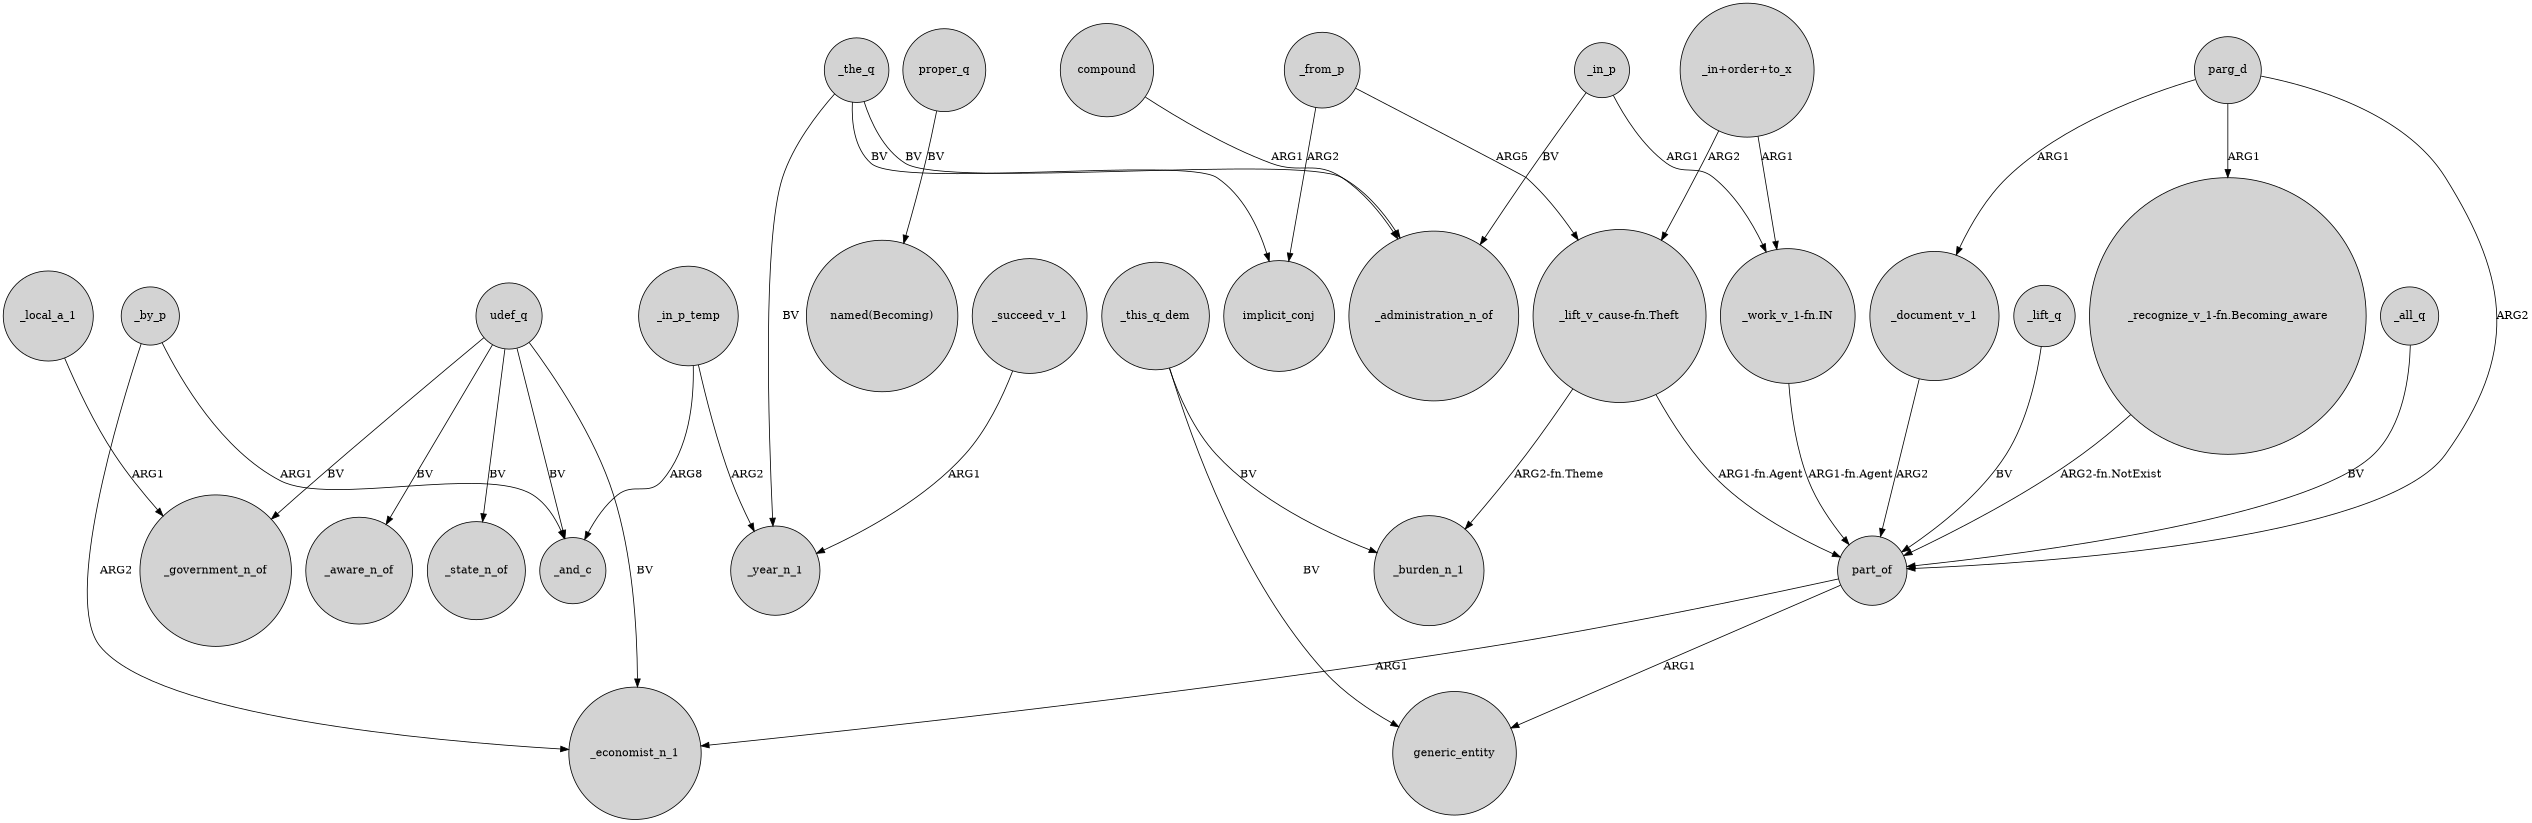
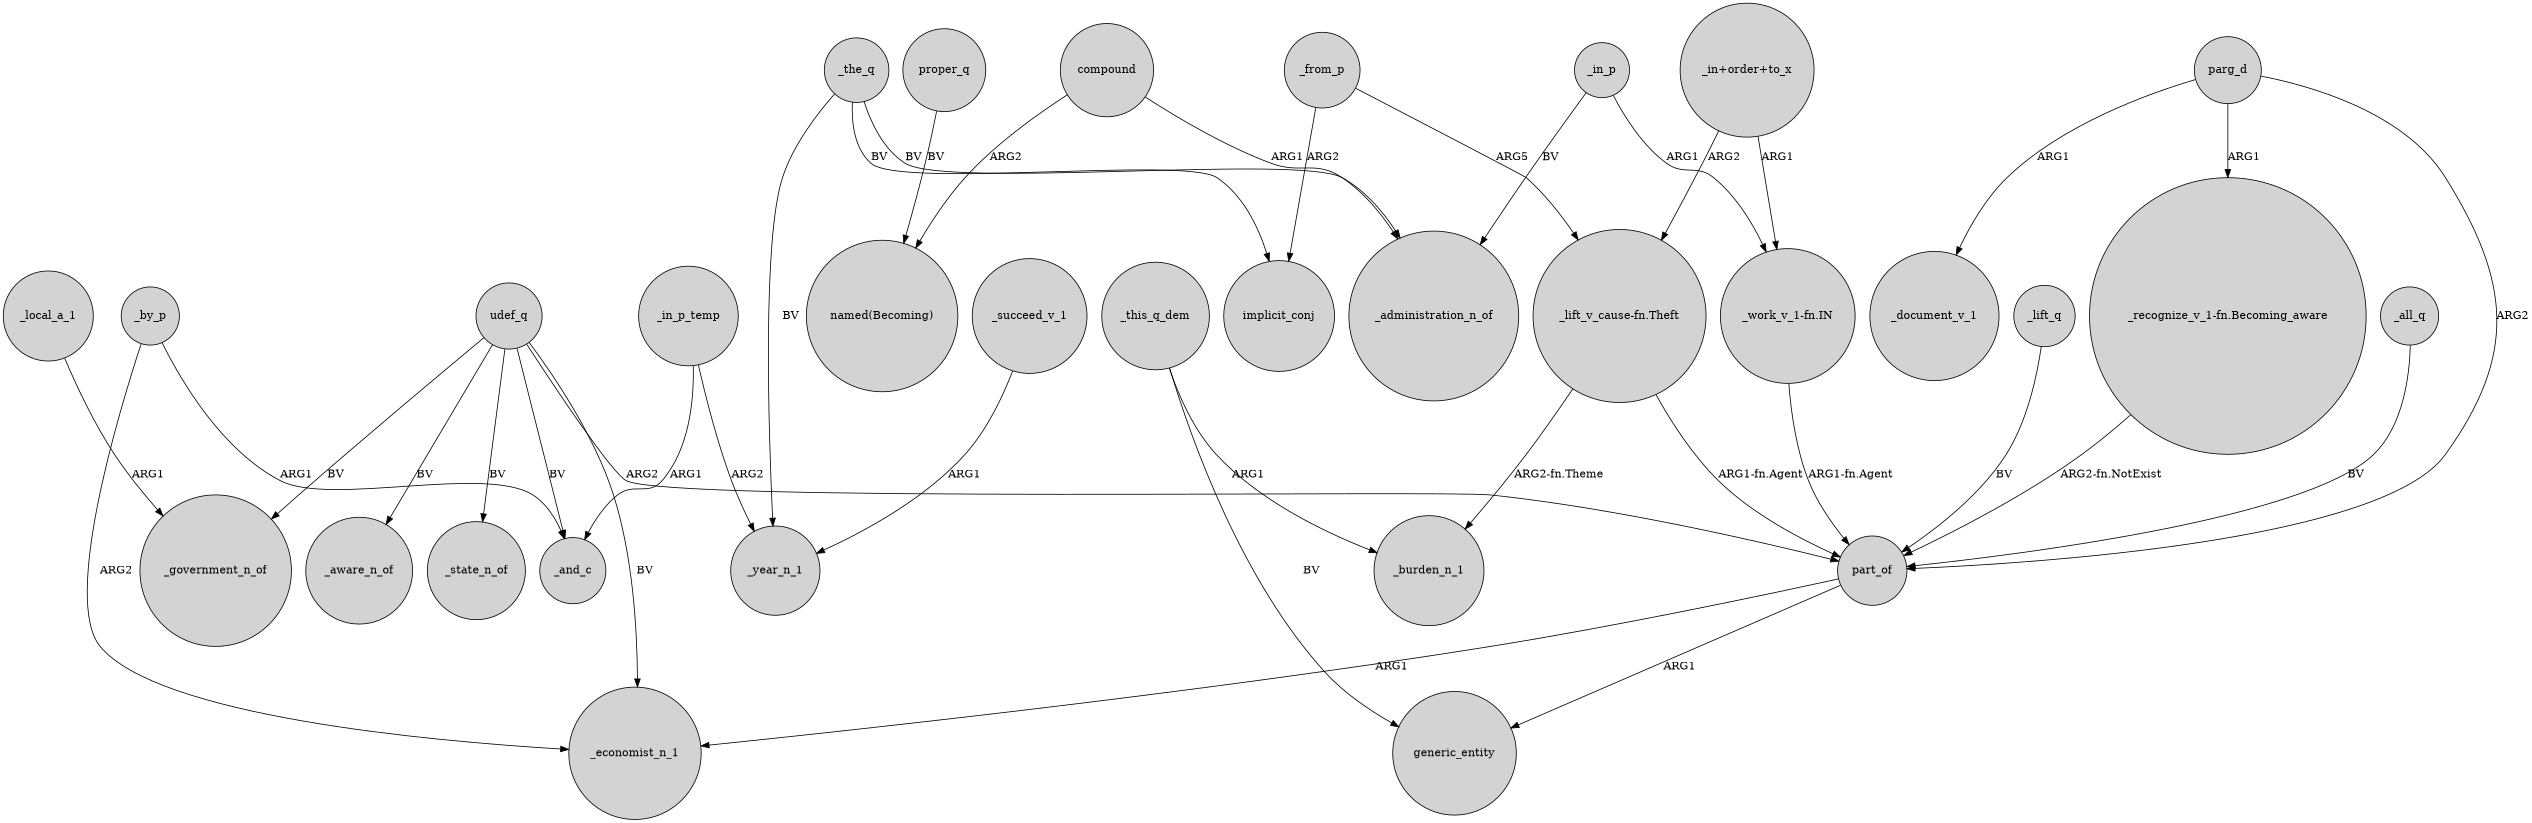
edge "compound" -> "named(Becoming)": added, label "ARG2"
edge "_document_v_1" -> "part_of": now "udef_q" -> "part_of"
edge "_in_p_temp" -> "_and_c": label "ARG8" -> "ARG1"
edge "_this_q_dem" -> "_burden_n_1": label "BV" -> "ARG1"
